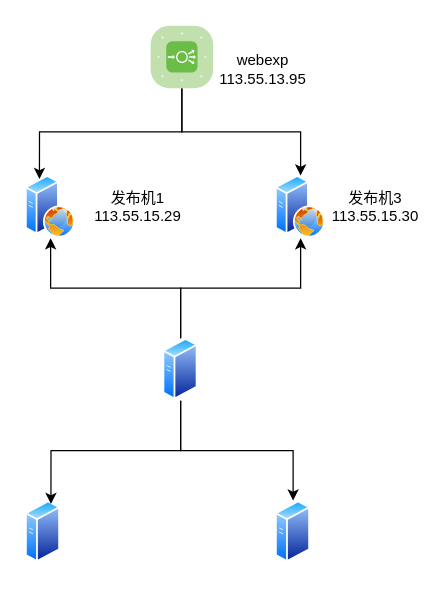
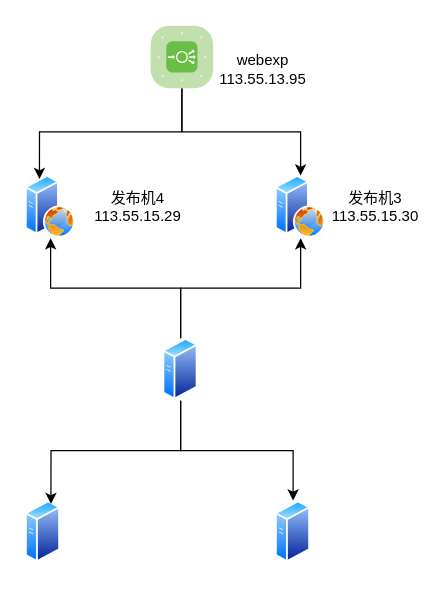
node "发布机1 113.55.15.29": label "发布机1 113.55.15.29" -> "发布机4 113.55.15.29"
